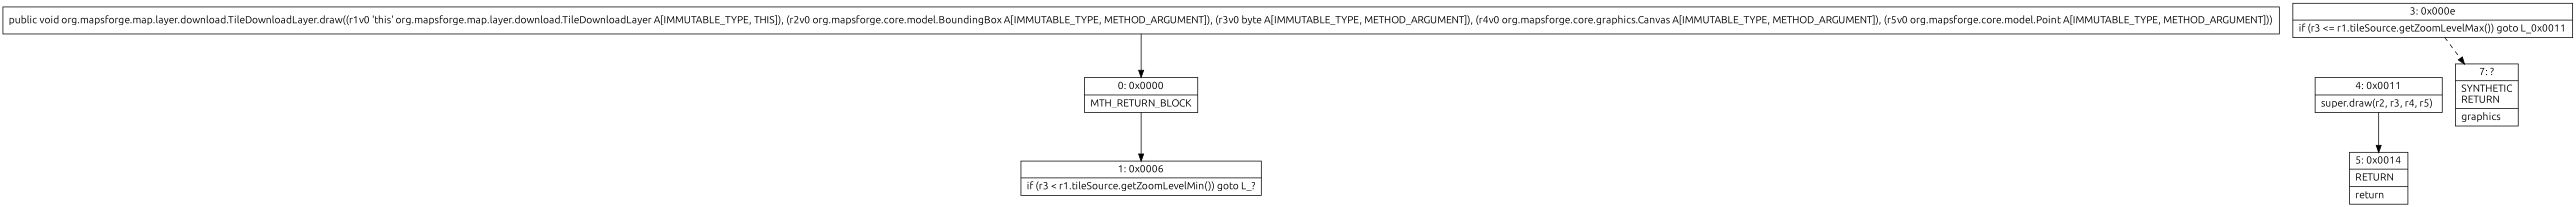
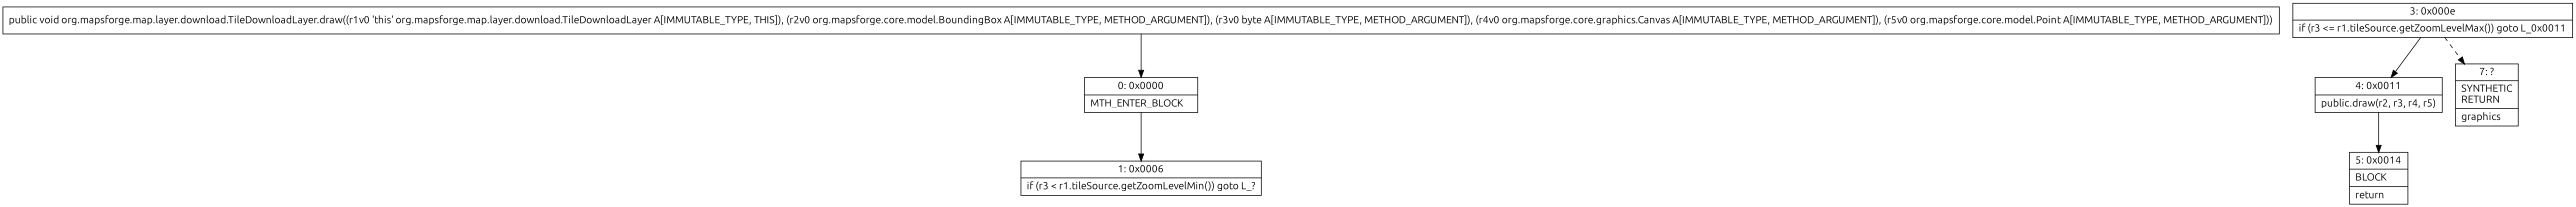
edge "3: 0x000e" -> "4: 0x0011": added
node "0: 0x0000": text "MTH_RETURN_BLOCK" -> "MTH_ENTER_BLOCK"
node "4: 0x0011": text "super.draw(r2, r3, r4, r5)" -> "public.draw(r2, r3, r4, r5)"
node "5: 0x0014": text "RETURN" -> "BLOCK"
